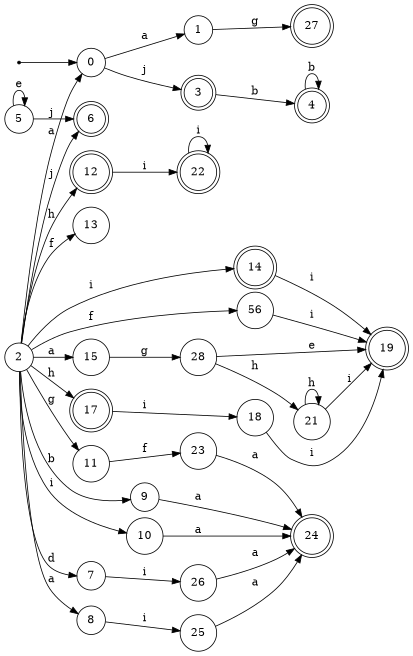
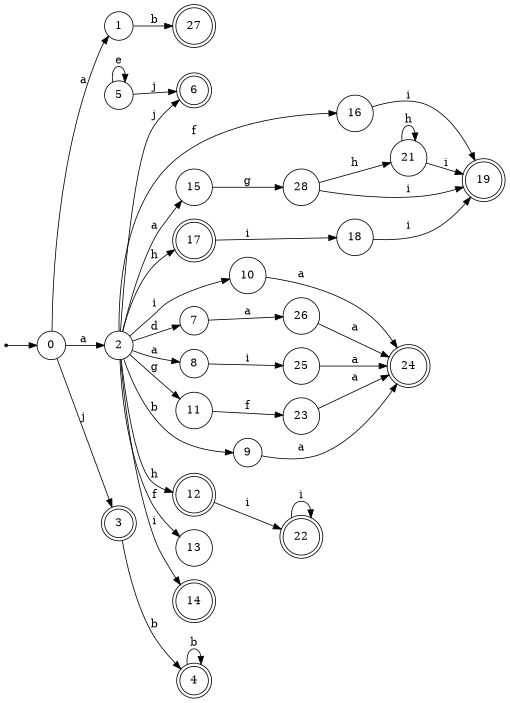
edge "1" -> "27": label "g" -> "b"
edge "2" -> "0": reversed
edge "14" -> "19": removed, label "i"
node "56": label "56" -> "16"
edge "28" -> "19": label "e" -> "i"
edge "7" -> "26": label "i" -> "a"
